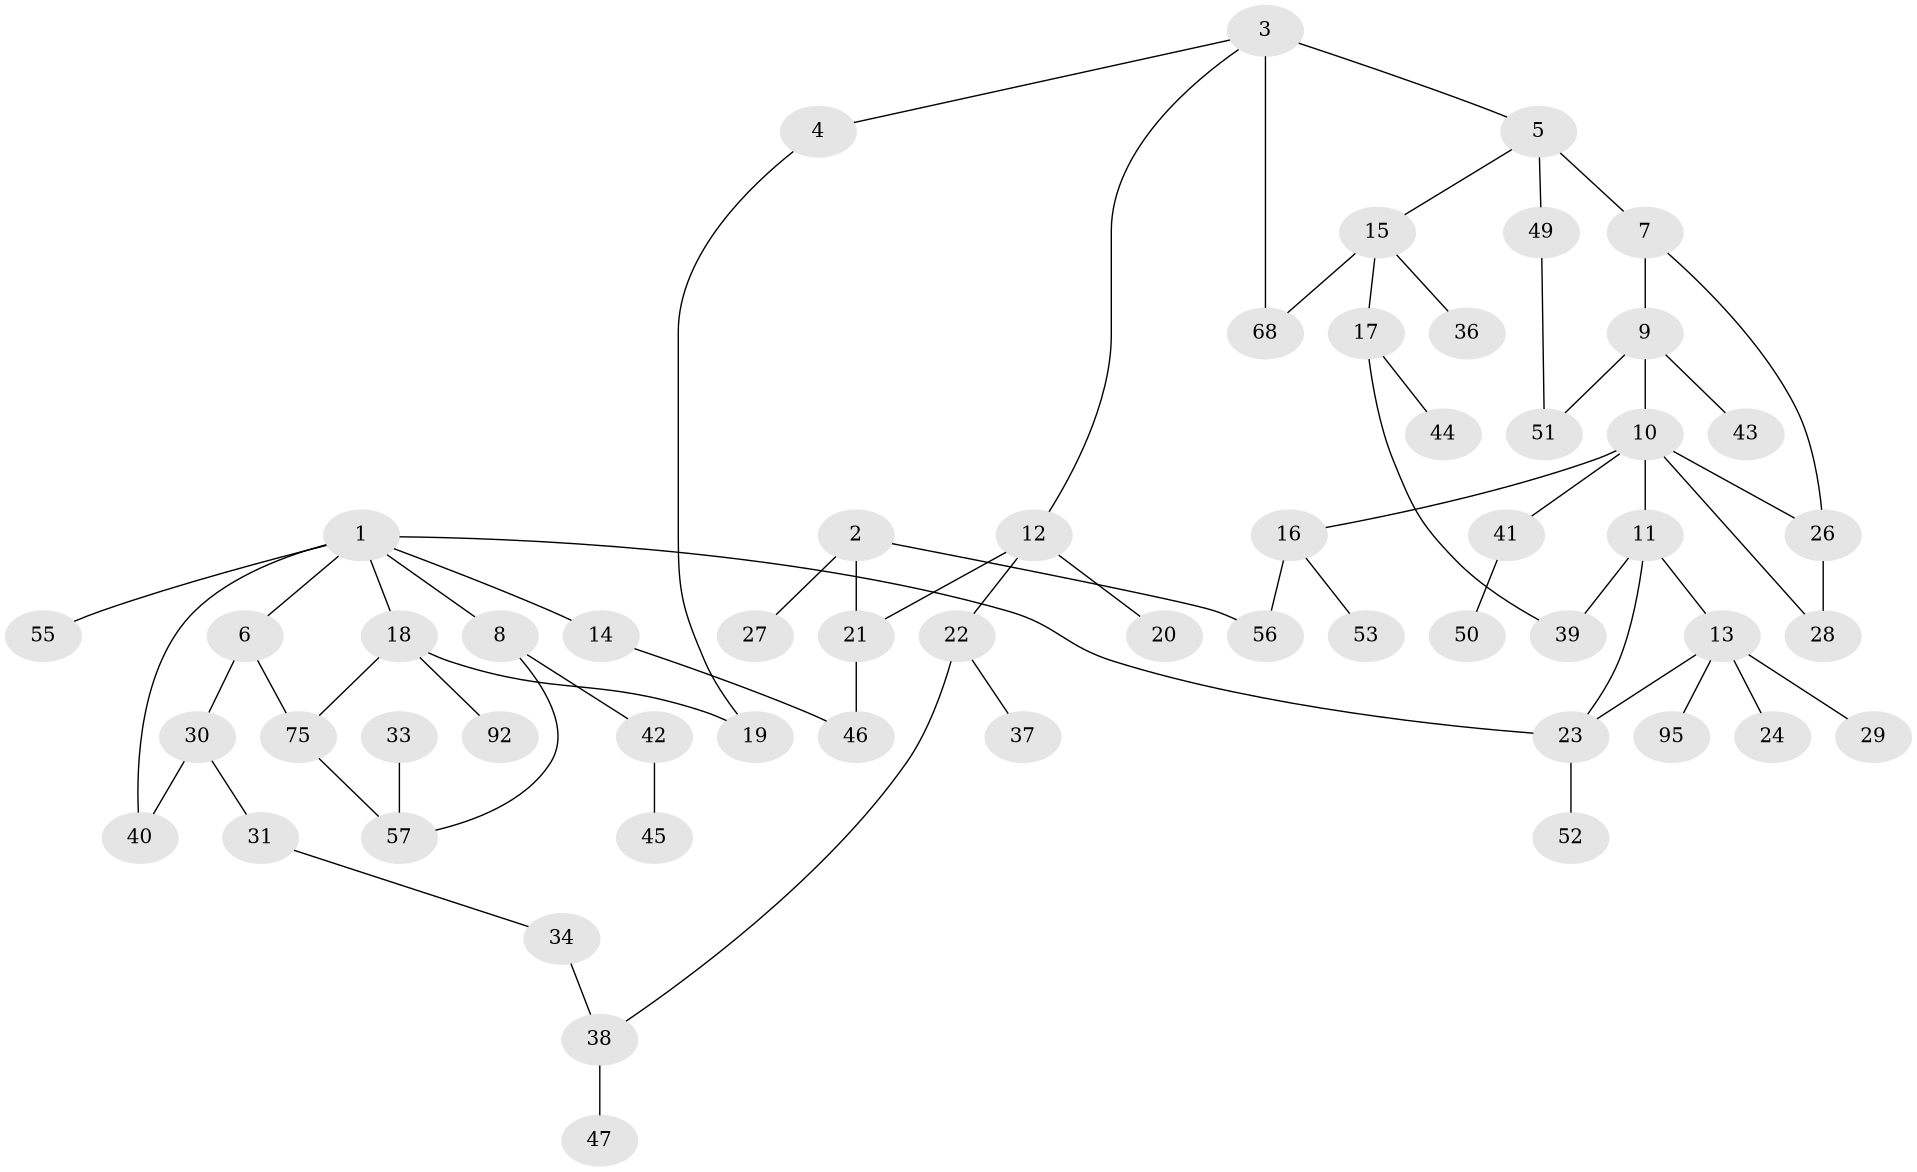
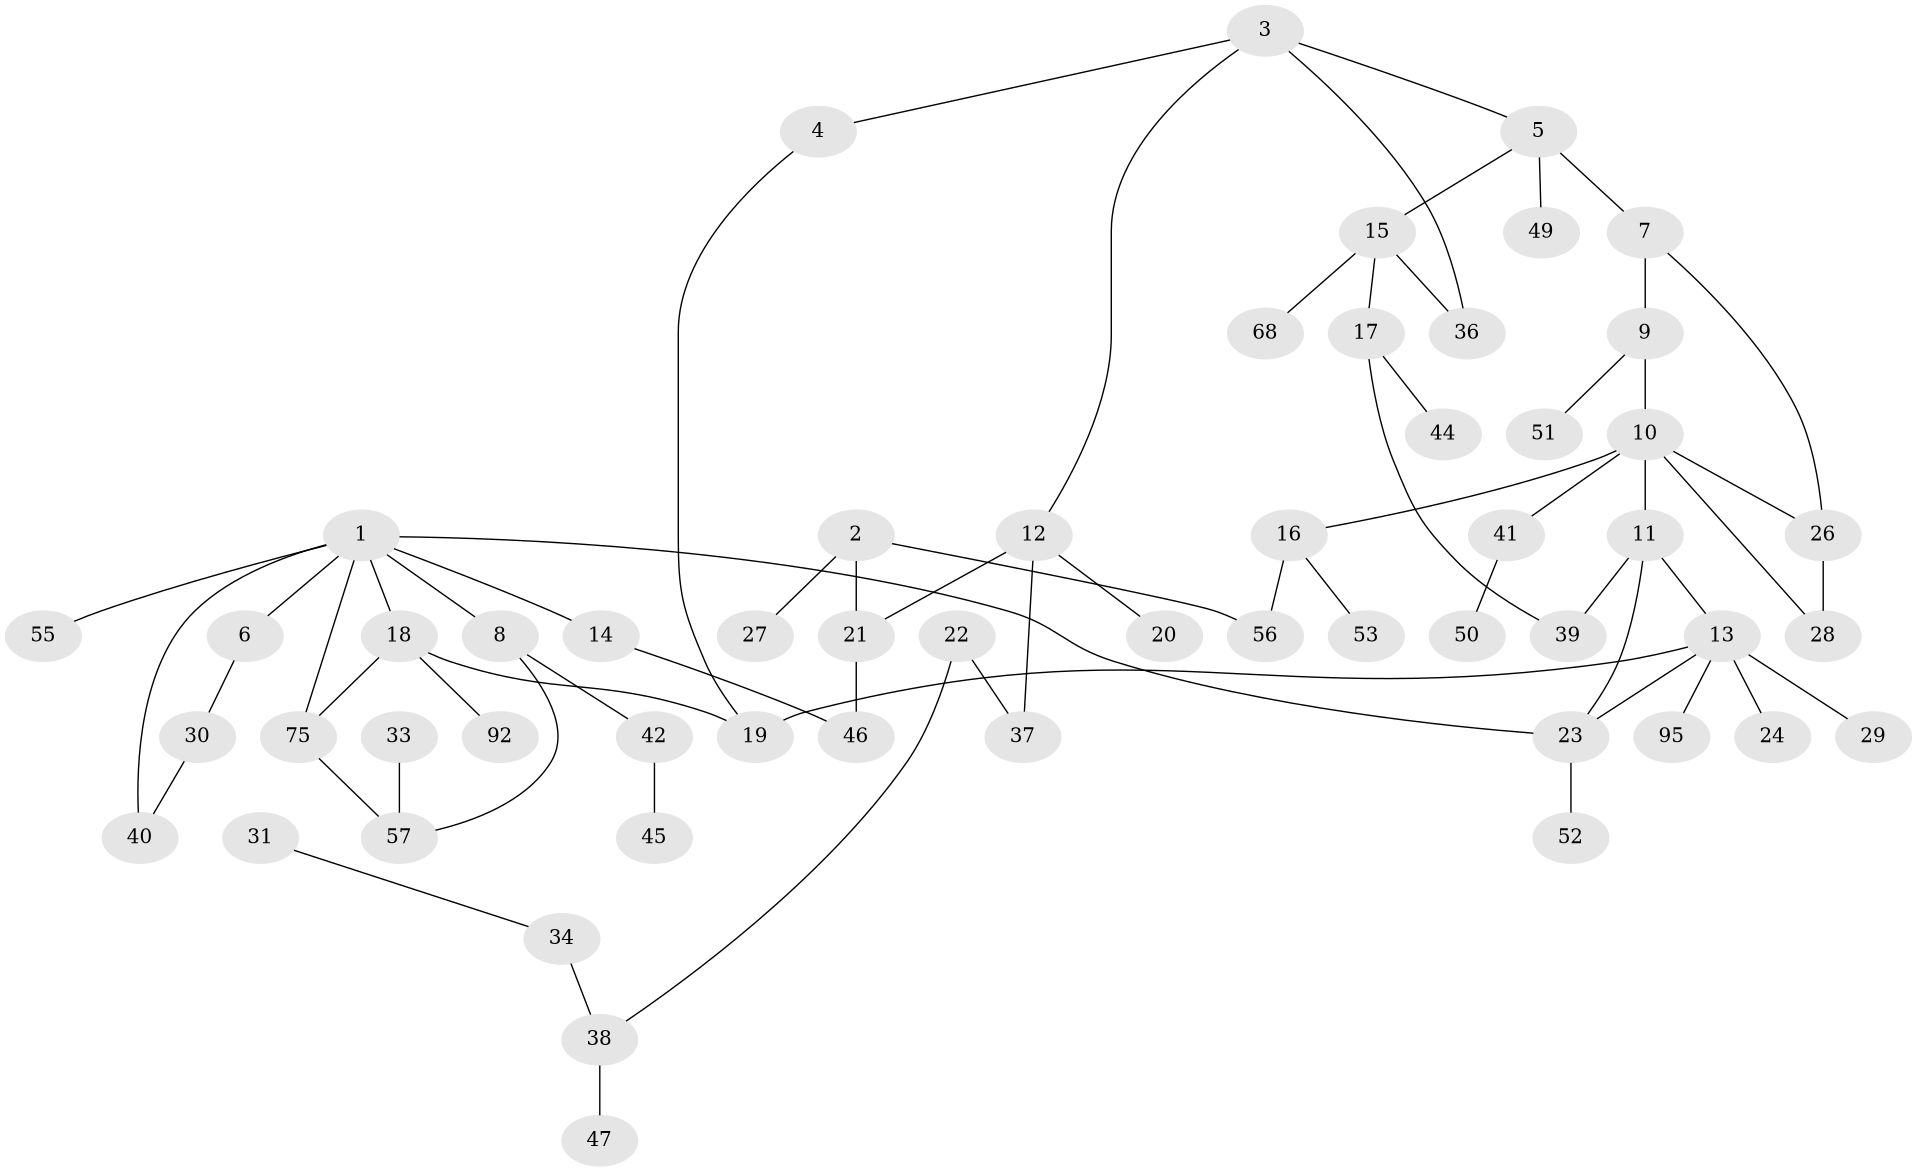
edge "3" -- "68": now "3" -- "36"
edge "49" -- "51": removed
node "43": removed
edge "12" -- "22": now "12" -- "37"
edge "13" -- "19": added
edge "6" -- "75": now "1" -- "75"
edge "30" -- "31": removed
